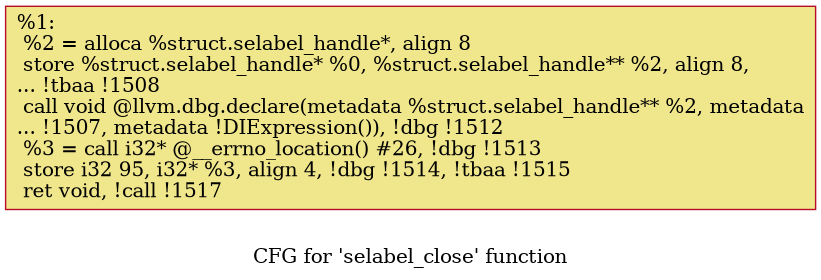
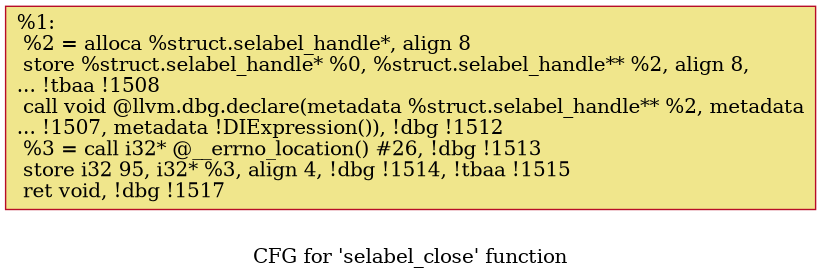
node "%1:": text "ret void, !call !1517" -> "ret void, !dbg !1517"
